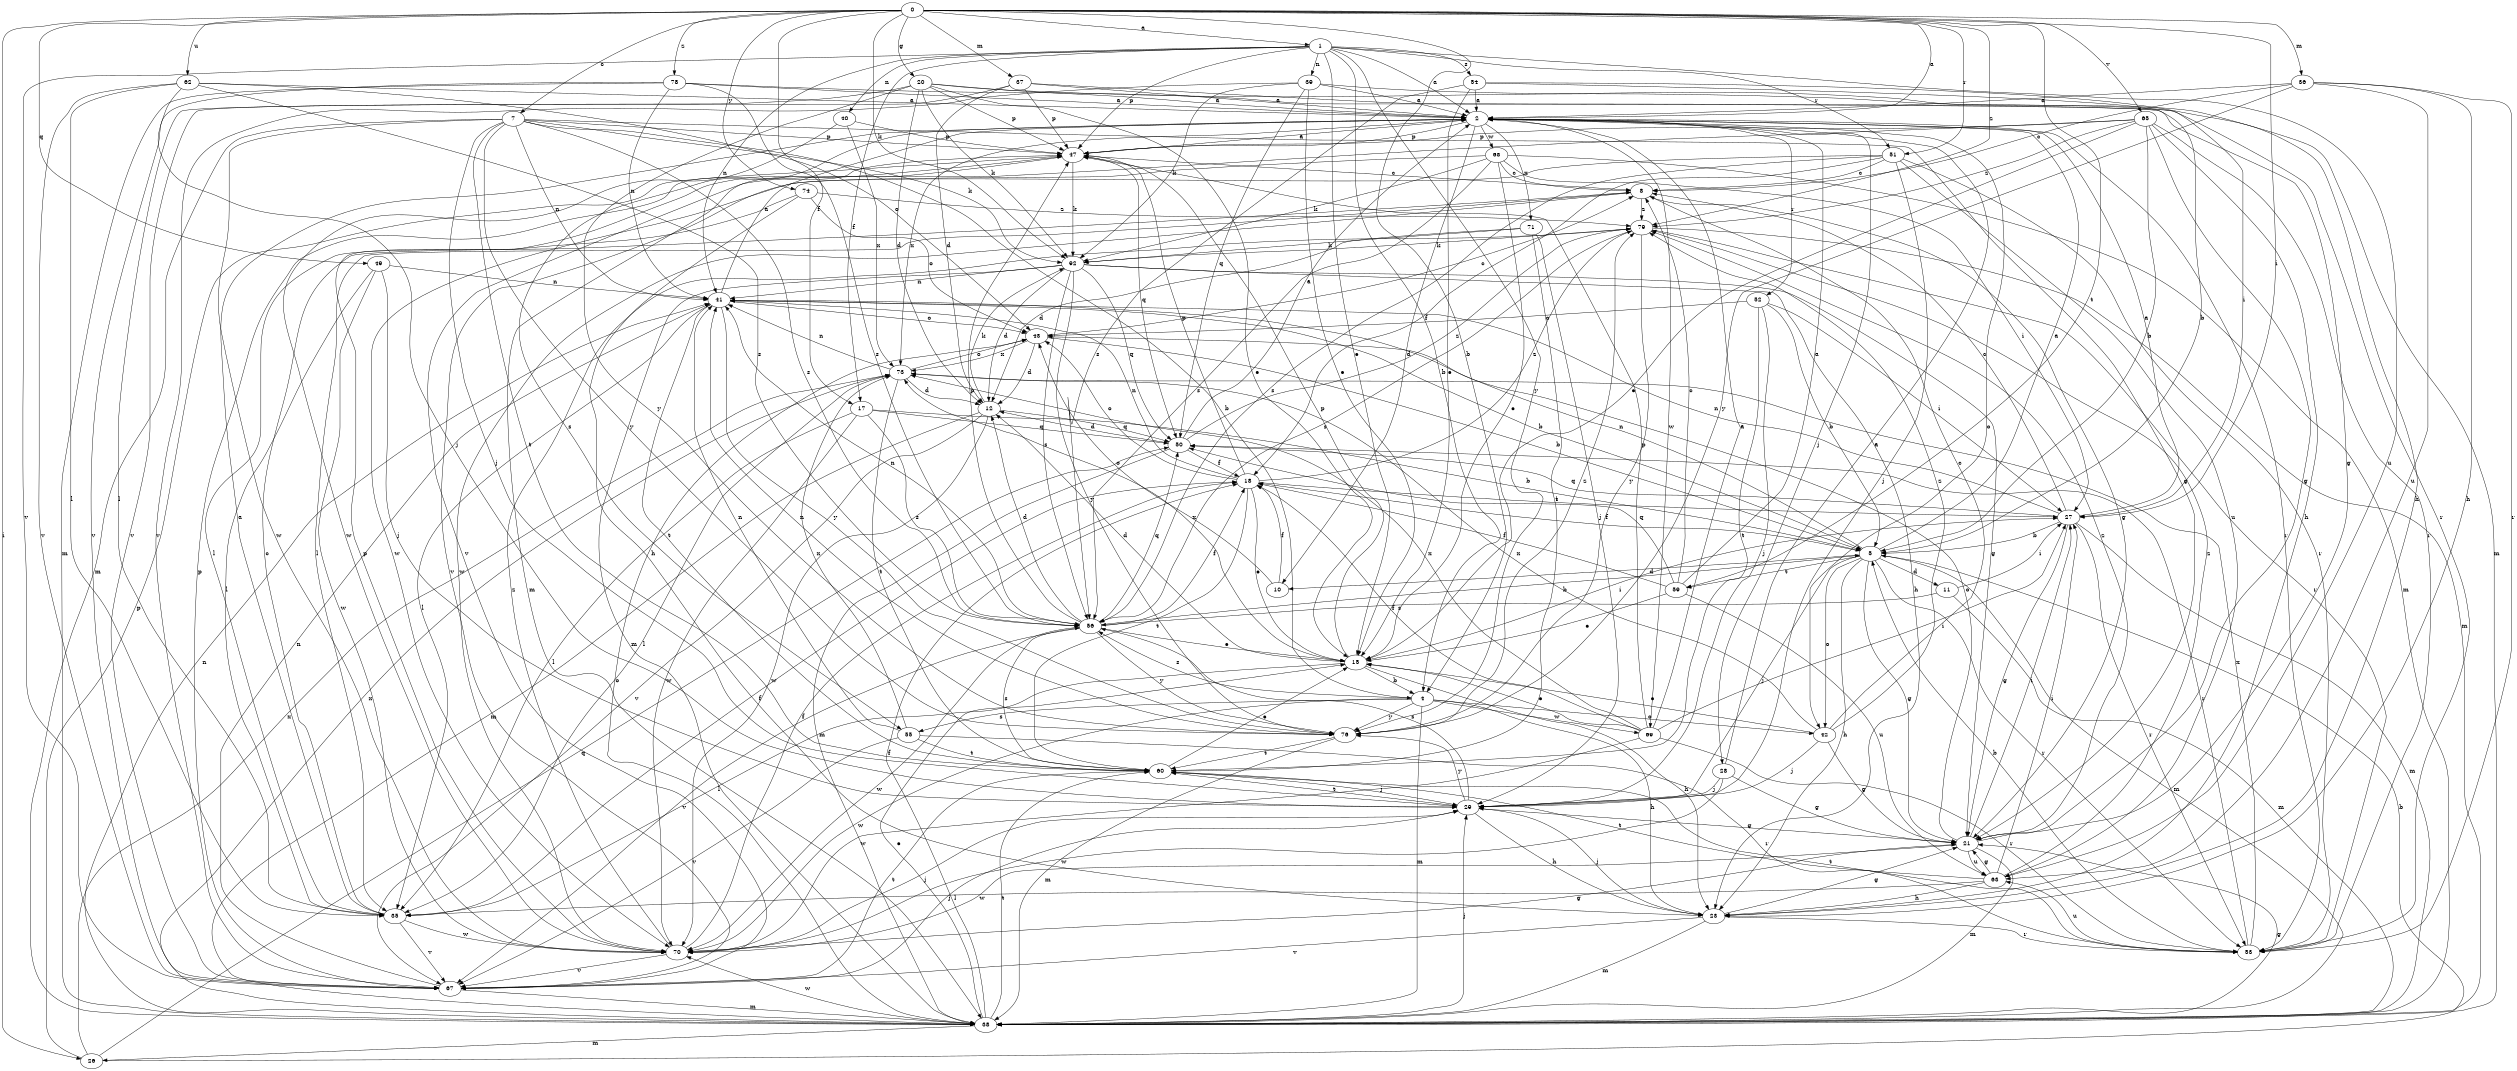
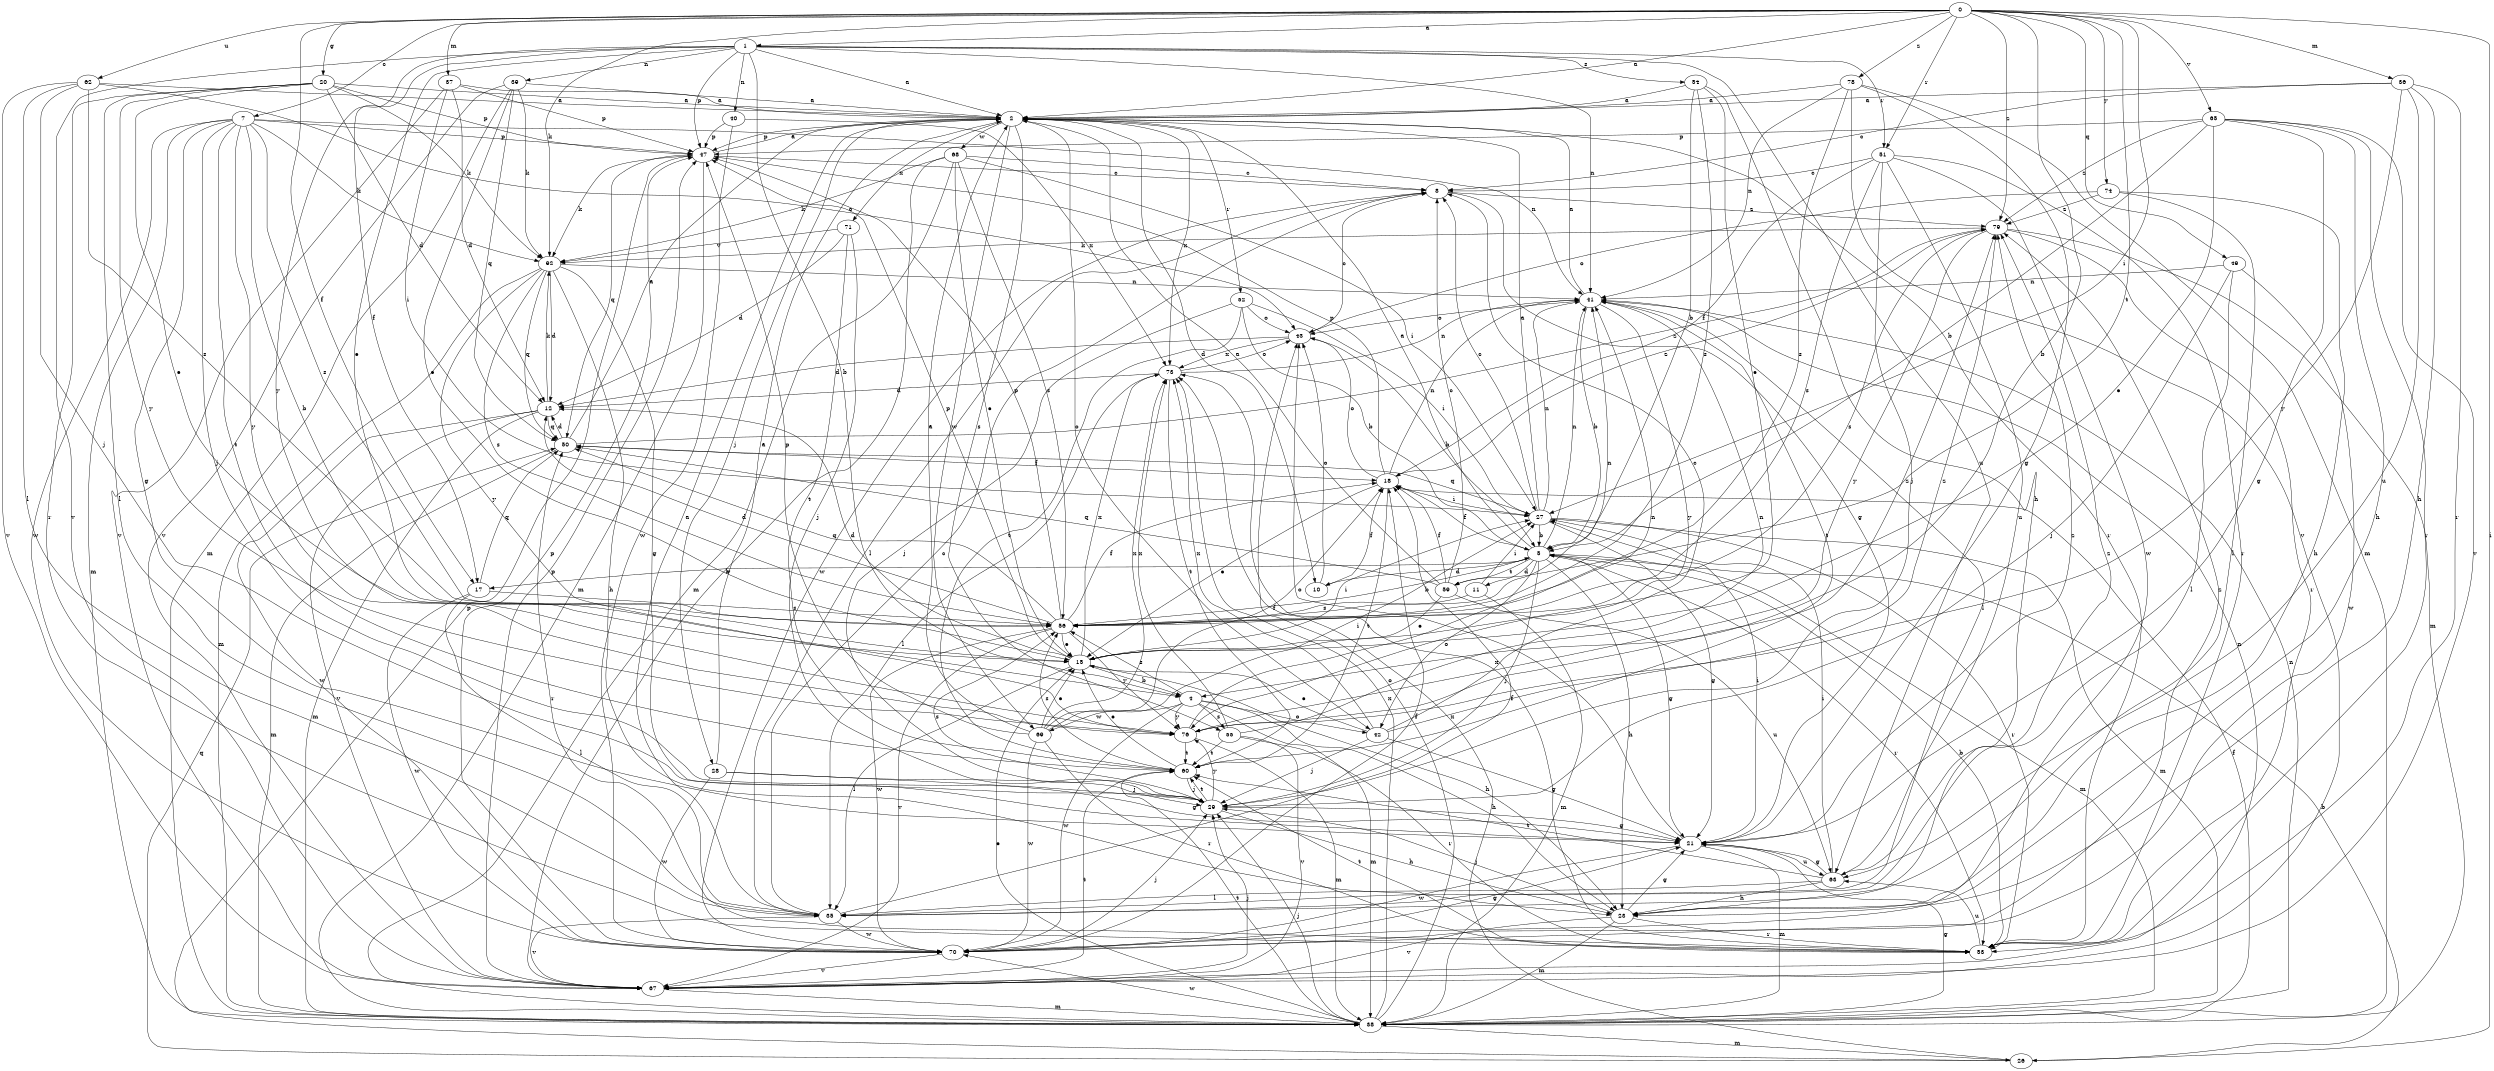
edge "71" -> "92": label "k" -> "v"
edge "17" -> "5": reversed
